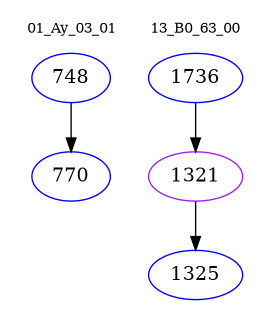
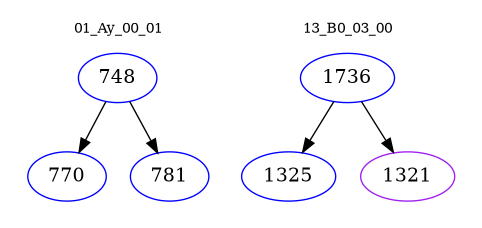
cluster "01_Ay_03_01": label "01_Ay_03_01" -> "01_Ay_00_01"
cluster "13_B0_63_00": label "13_B0_63_00" -> "13_B0_03_00"
node "781": added
edge "1321" -> "1325": now "1736" -> "1325"
